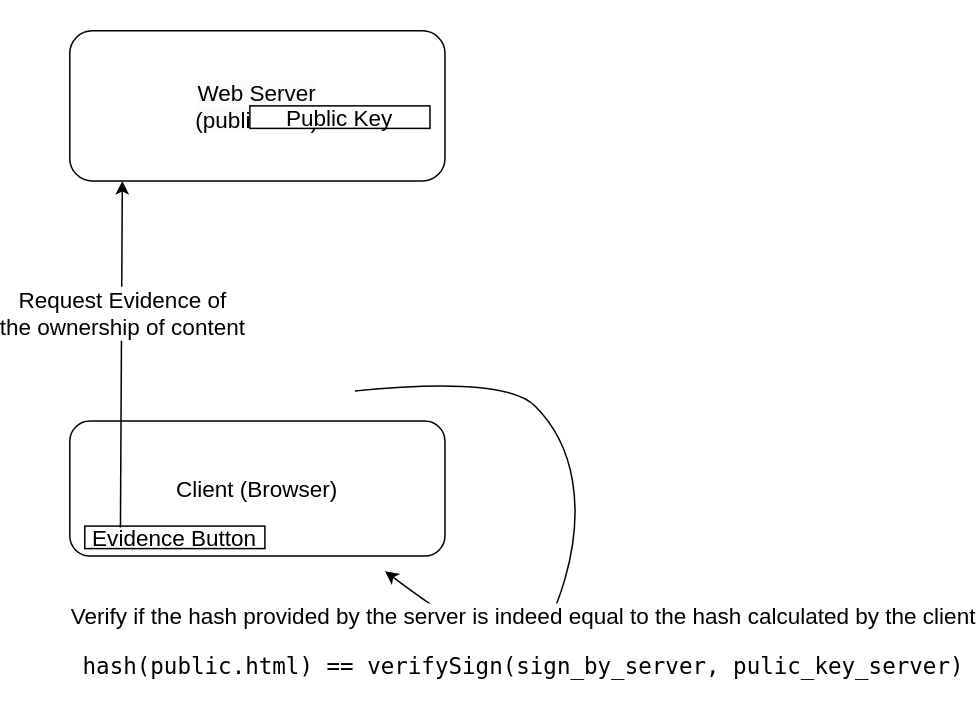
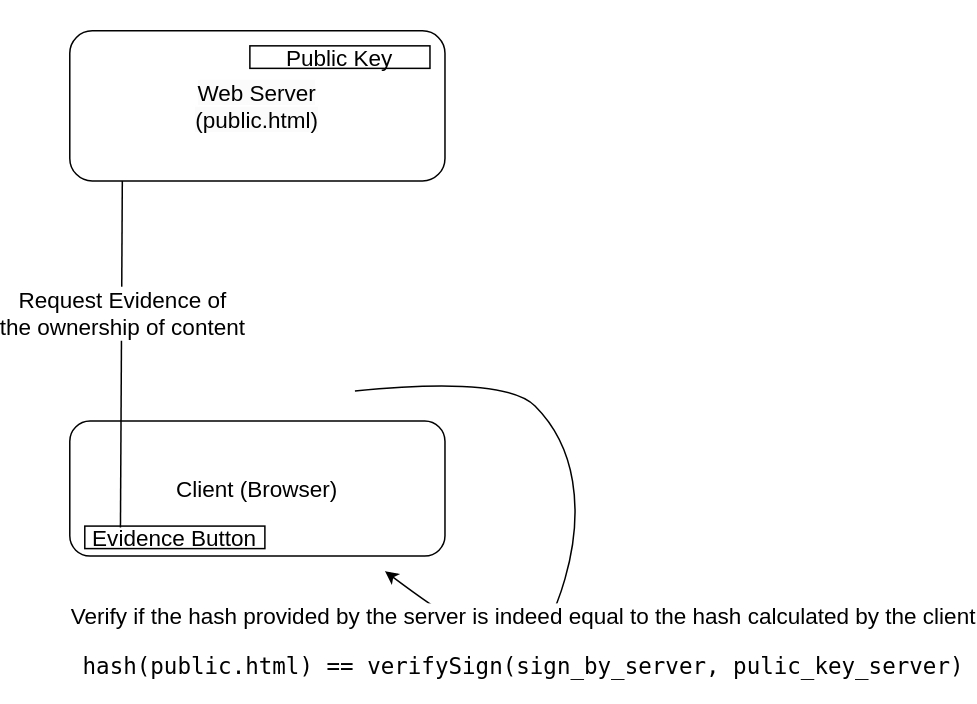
node "Public Key": moved (340, 117) -> (340, 57)
edge "Evidence Button" -> "Web Server(public.html)": arrowhead classic -> none
